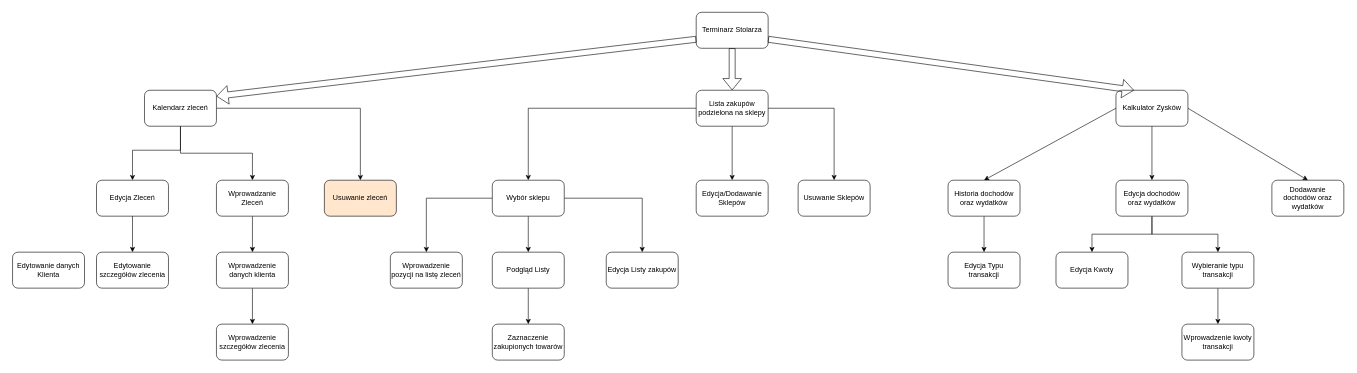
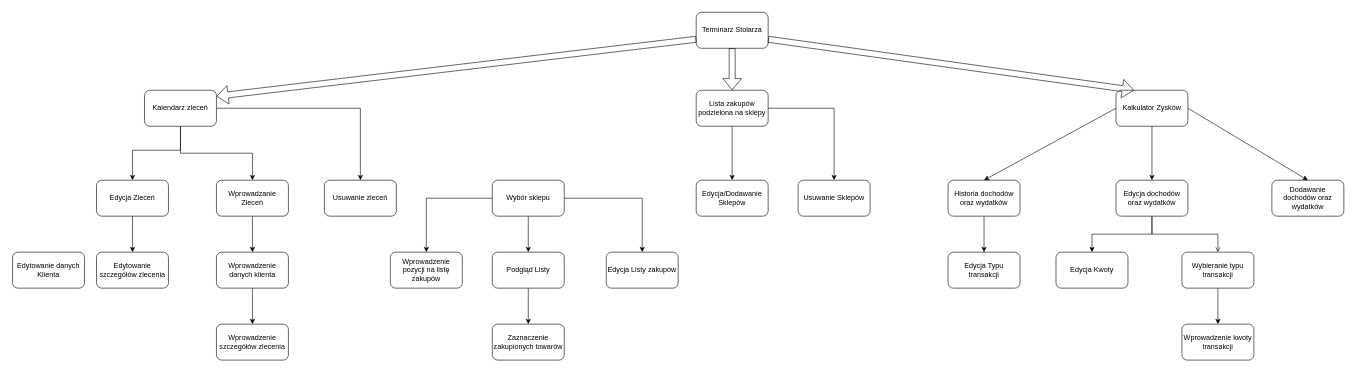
edge "Lista zakupów podzielona na sklepy" -> "Wybór sklepu": removed
node "Usuwanie zleceń": fillcolor #ffe6cc -> #ffffff
edge "Edycja dochodów oraz wydatków" -> "Wybieranie typu transakcji": arrowhead classic -> open
node "Wprowadzenie pozycji na listę zleceń": label "Wprowadzenie pozycji na listę zleceń" -> "Wprowadzenie pozycji na listę zakupów"
